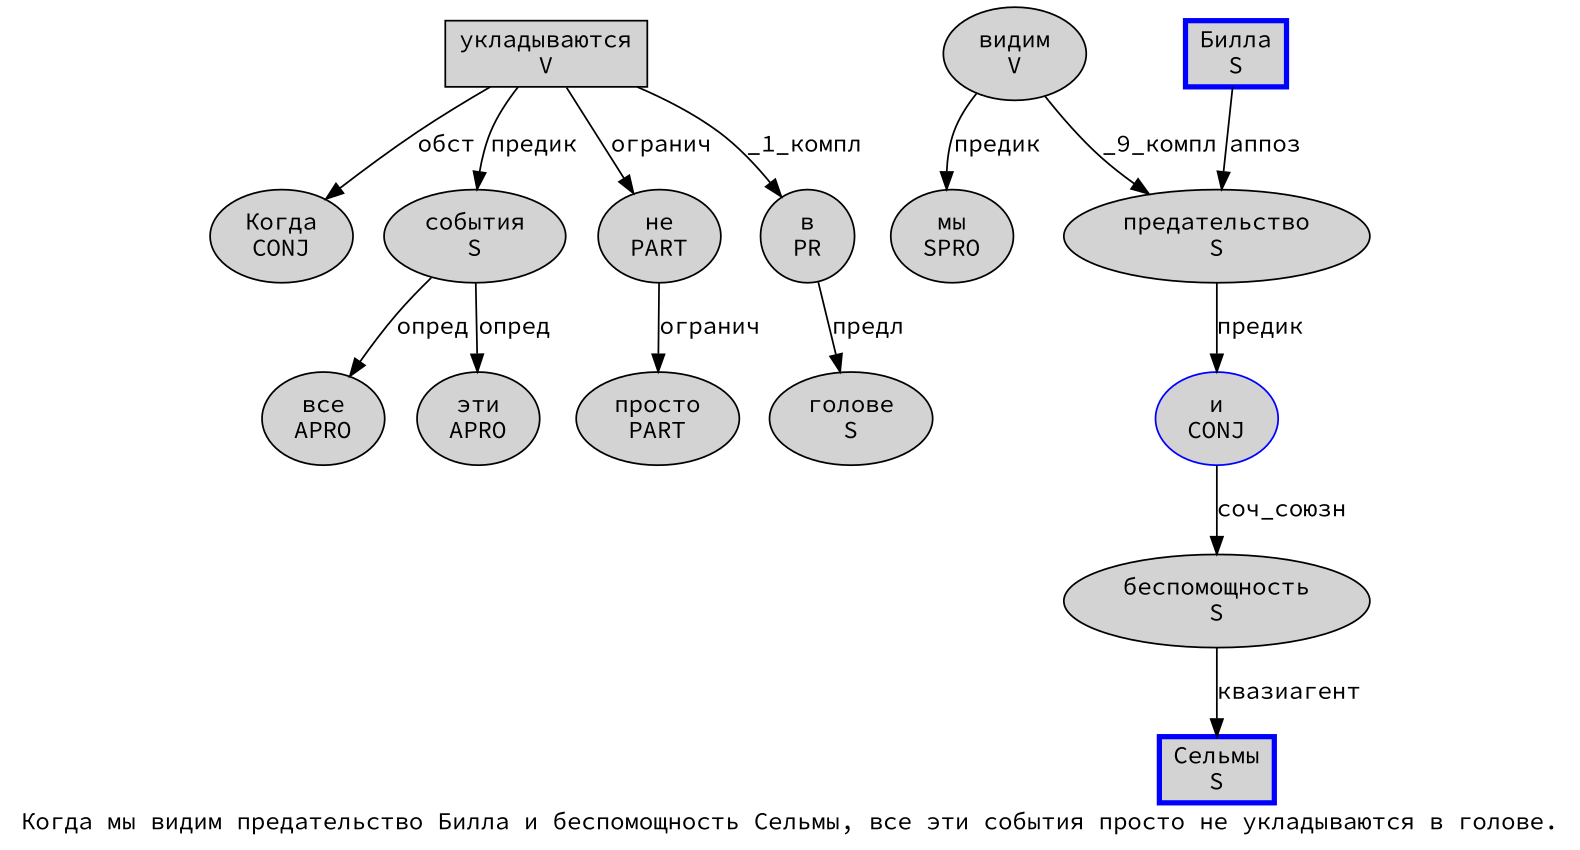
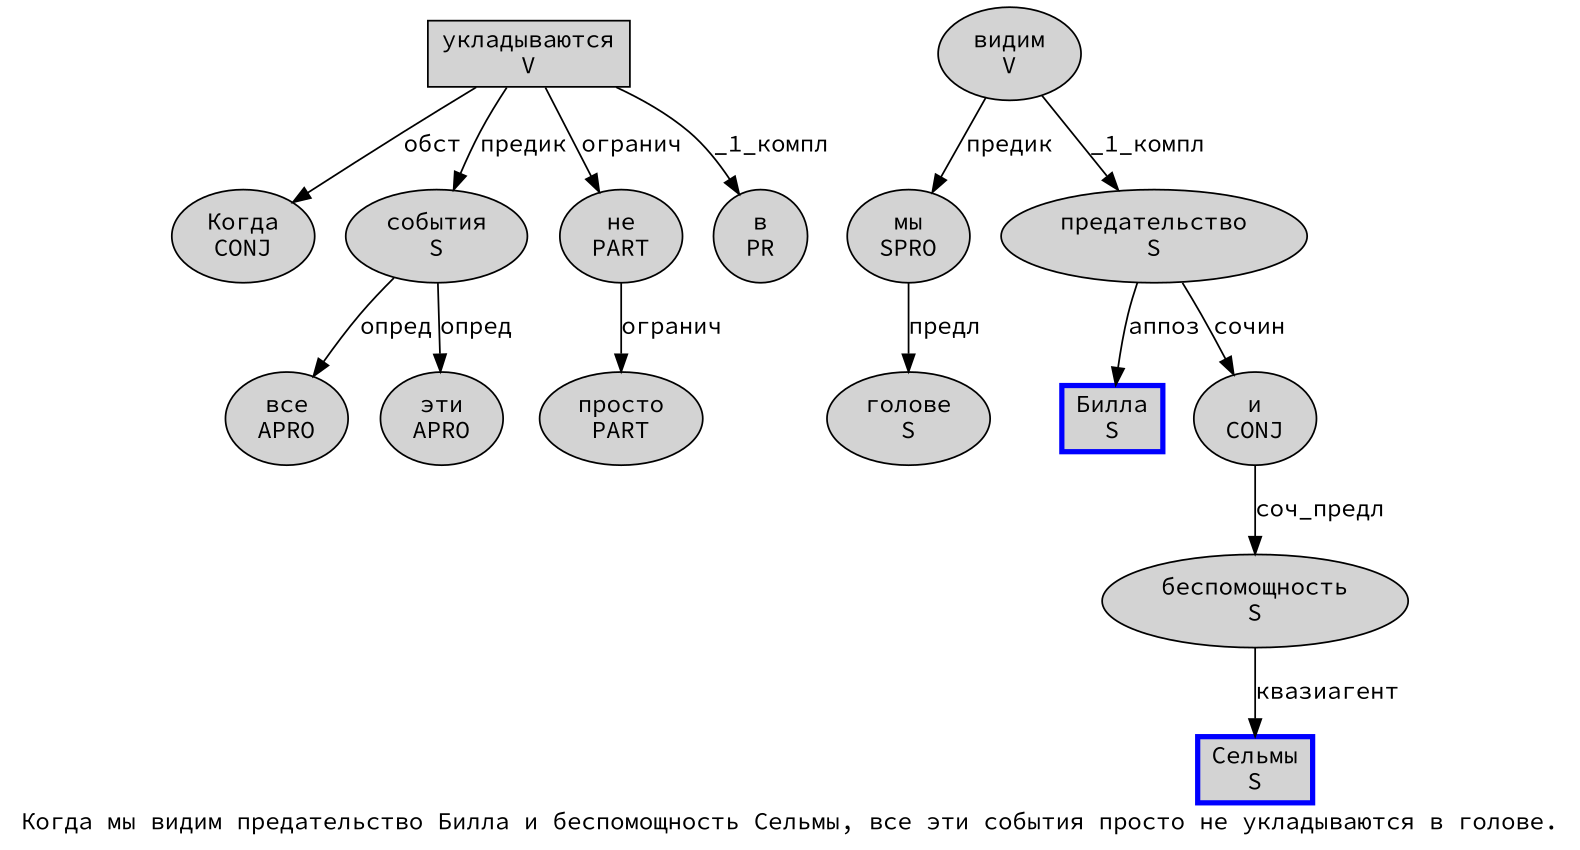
edge "Билла S" -> "предательство S": reversed
edge "видим V" -> "предательство S": label "_9_компл" -> "_1_компл"
edge "в PR" -> "голове S": now "мы SPRO" -> "голове S"
edge "предательство S" -> "и CONJ": label "предик" -> "сочин"
node "и CONJ": color blue -> black
edge "и CONJ" -> "беспомощность S": label "соч_союзн" -> "соч_предл"
